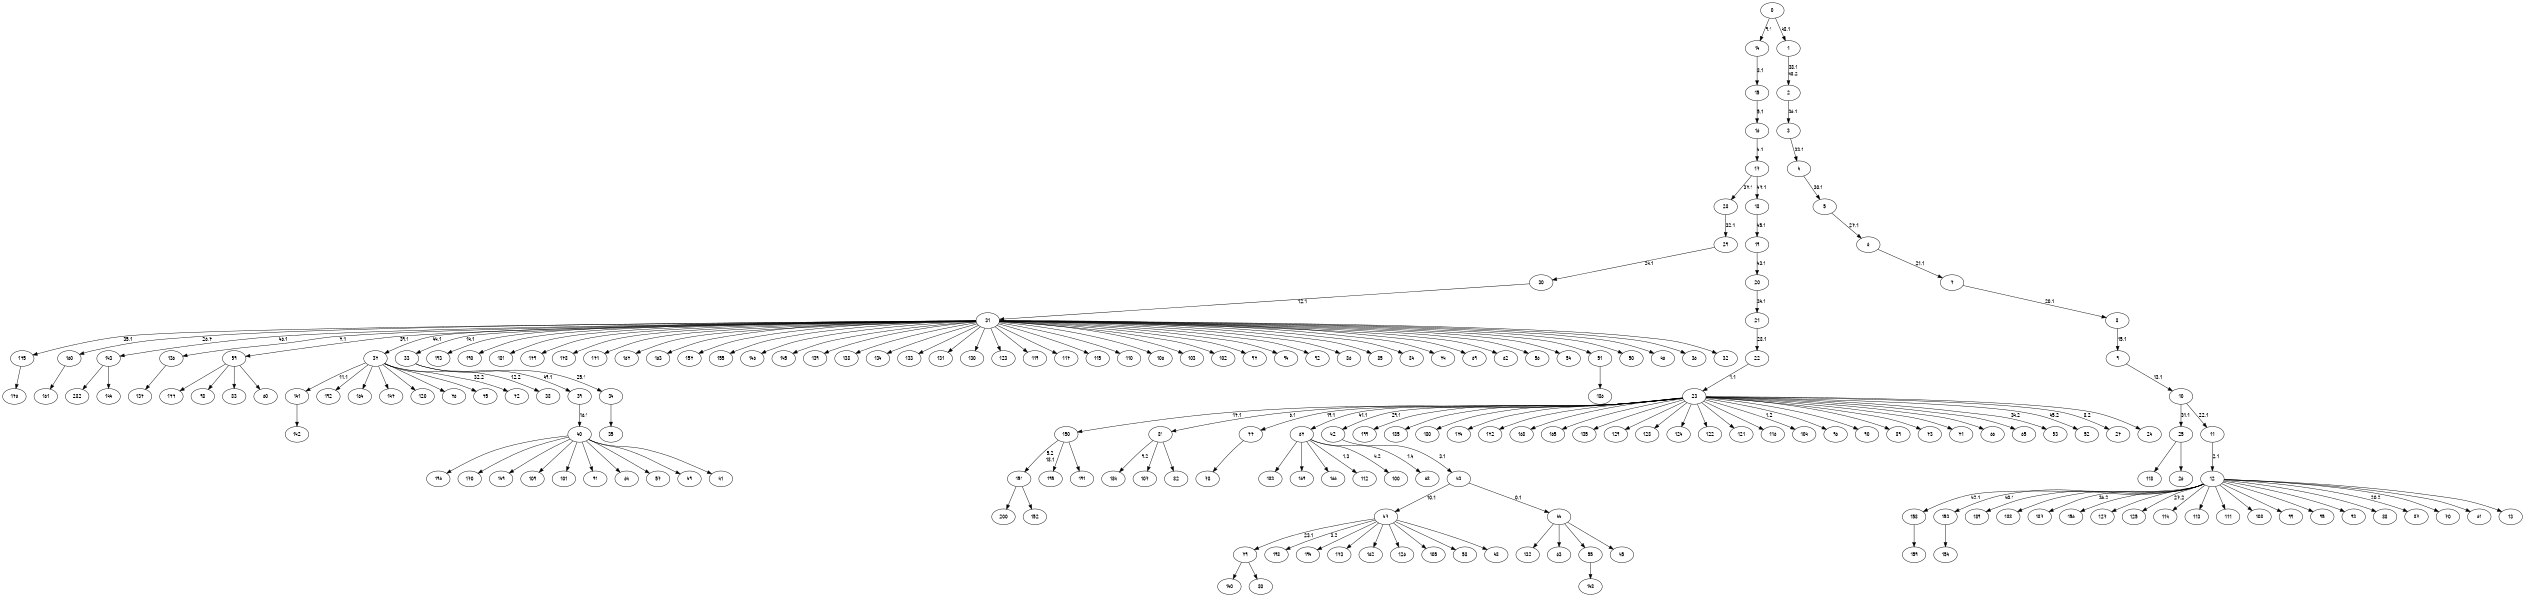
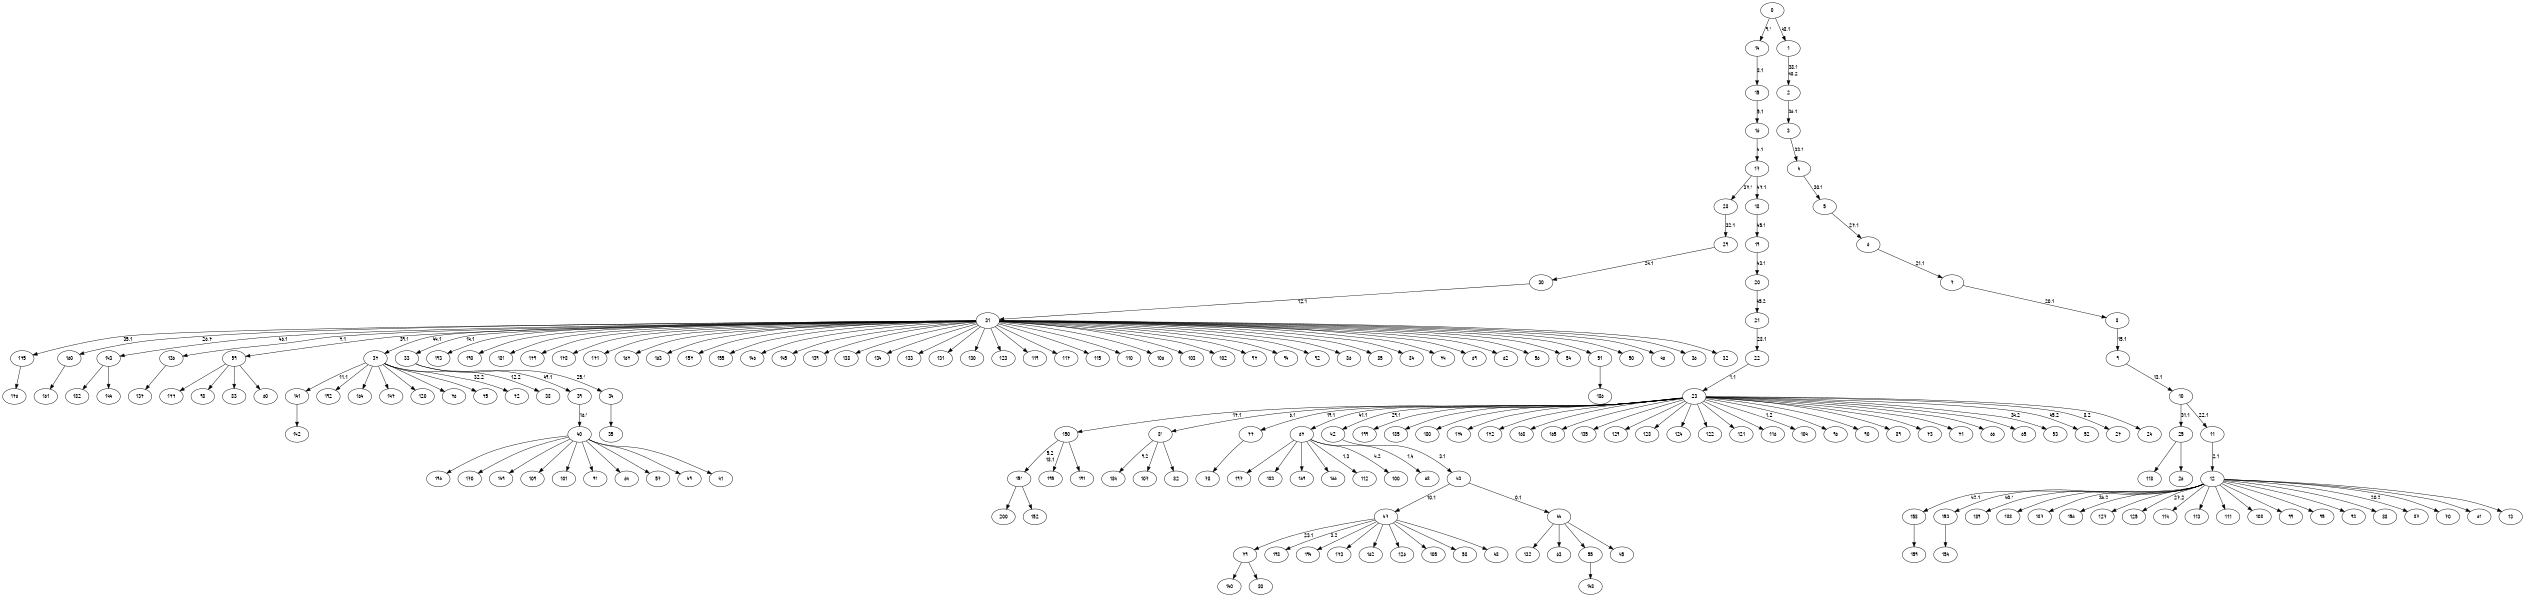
edge "20" -> "21": label "34,1" -> "45,2"
node "282": label "282" -> "182"
node "197": added
